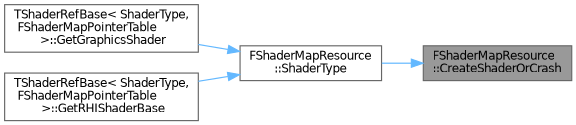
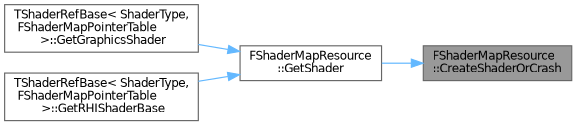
node "FShaderMapResource ::ShaderType": label "FShaderMapResource ::ShaderType" -> "FShaderMapResource ::GetShader"
